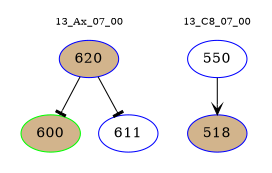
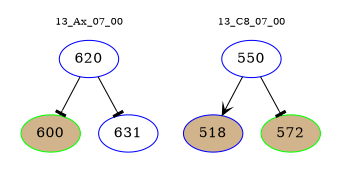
node "620": fillcolor tan -> white
node "611": label "611" -> "631"
node "572": added
